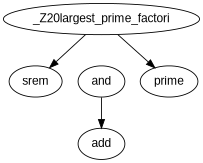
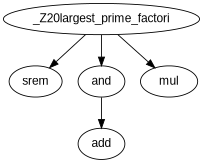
edge "_Z20largest_prime_factori" -> "and": added
node "prime": label "prime" -> "mul"
